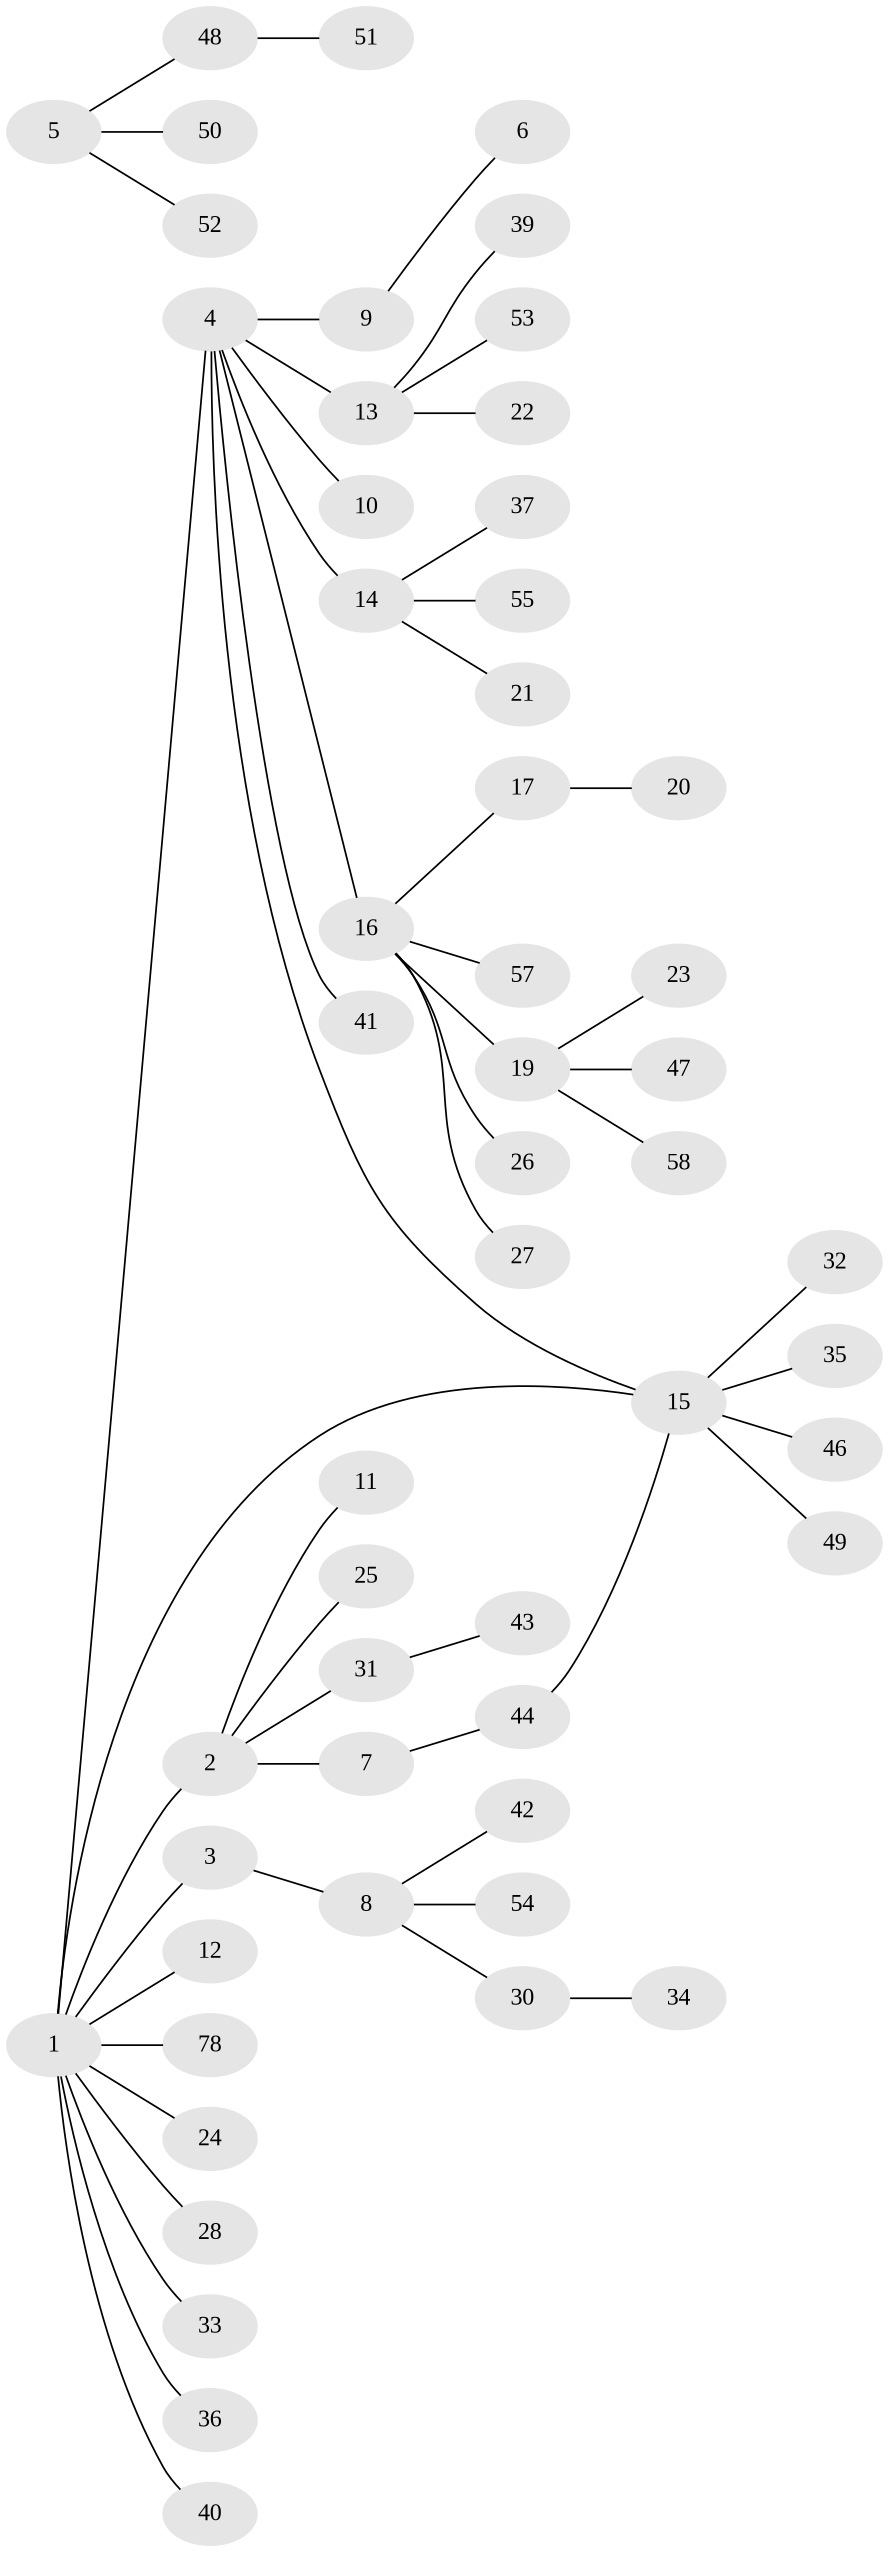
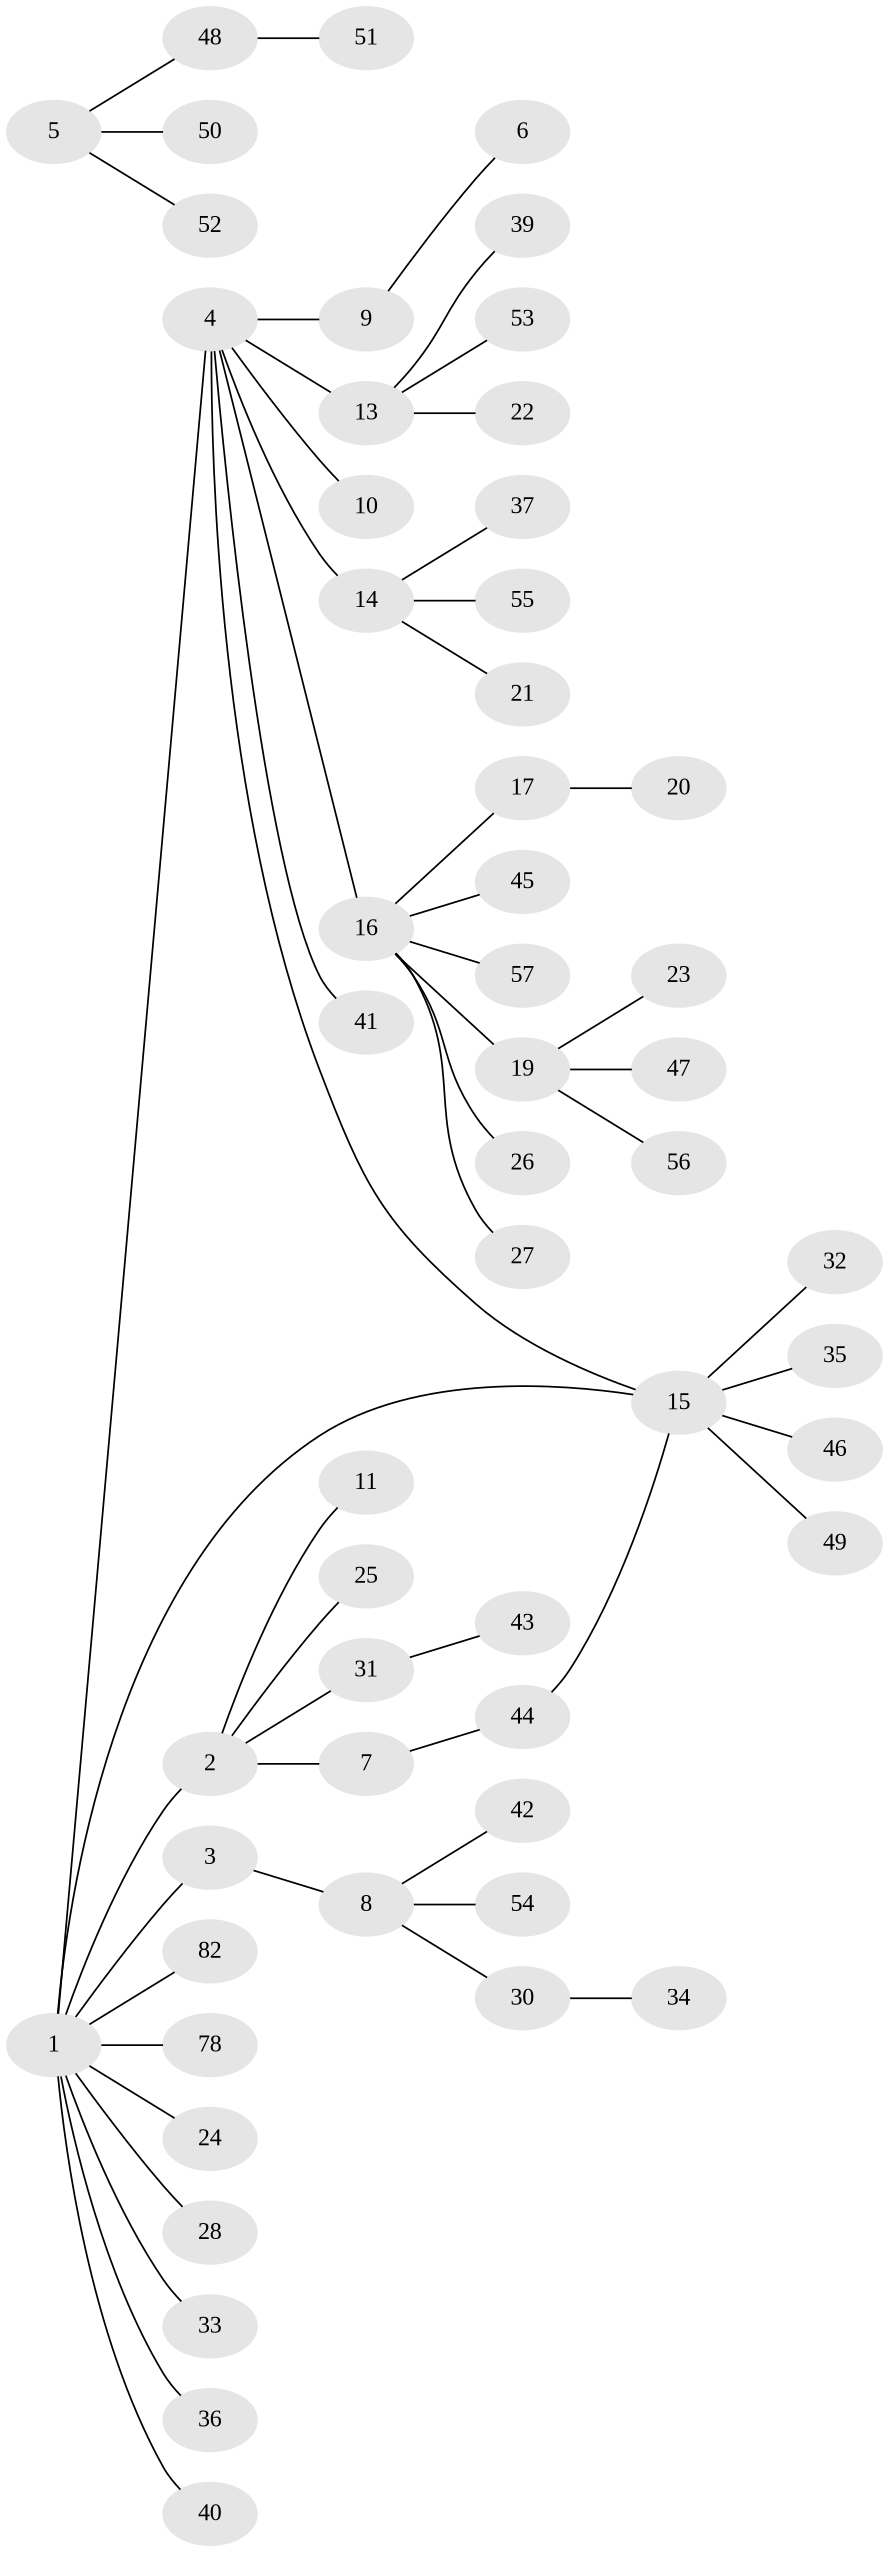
node "45": added
node "58": label "58" -> "56"
node "12": label "12" -> "82"
